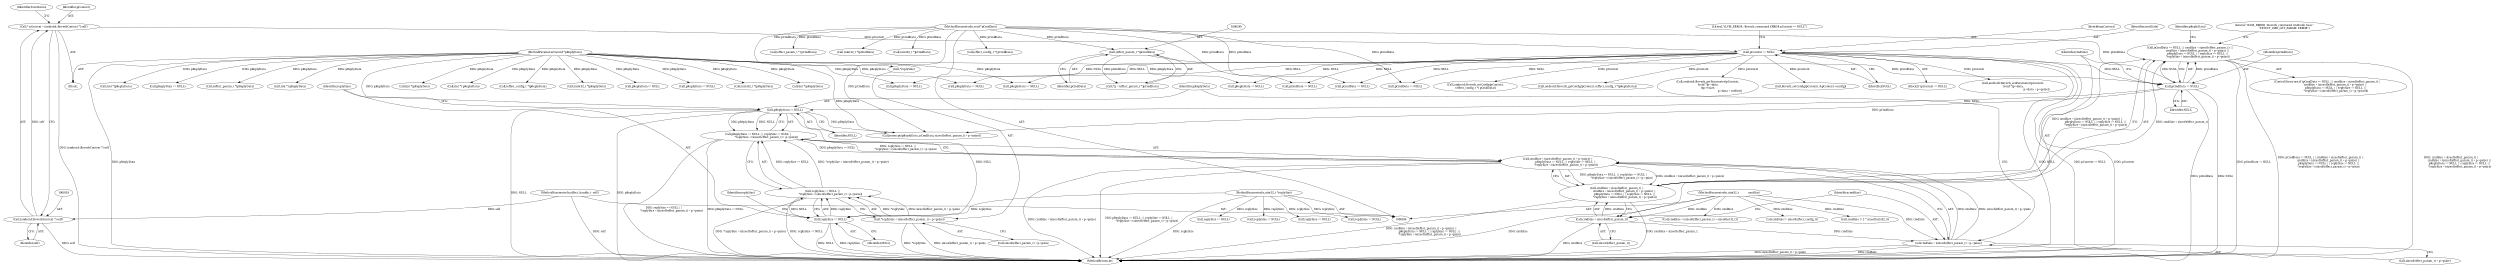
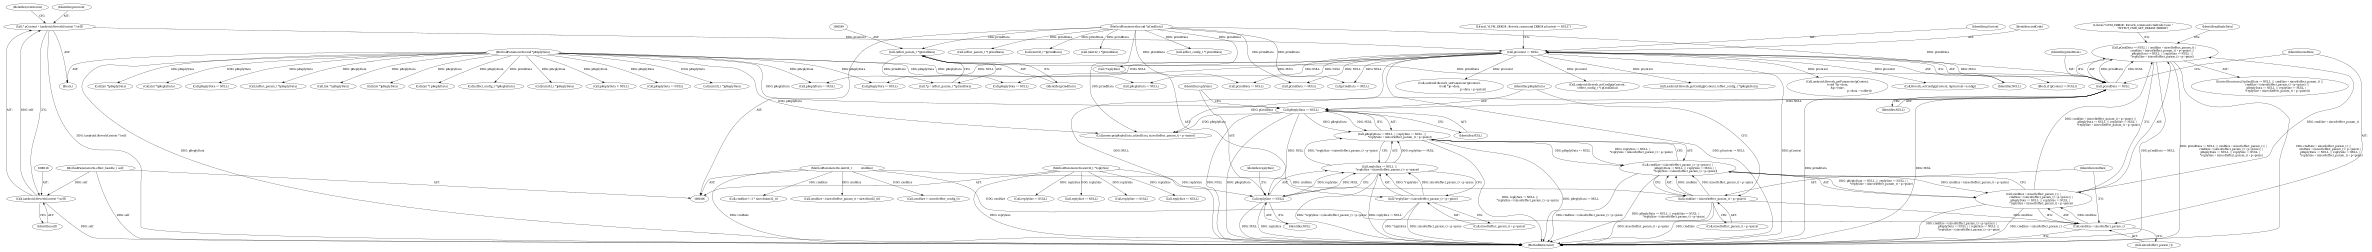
edge "(MethodParameterIn,void *pReplyData)" -> "(Call,(effect_config_t *)pReplyData)": label "DDG: pReplyData" -> "DDG: pCmdData"
edge "(Call,cmdSize < sizeof(effect_param_t))" -> "(Call,cmdSize < (sizeof(effect_param_t) + p->psize))": reversed
edge "(Call,cmdSize < sizeof(effect_param_t))" -> "(MethodReturn,int)": label "DDG: cmdSize" -> "CFG: "
